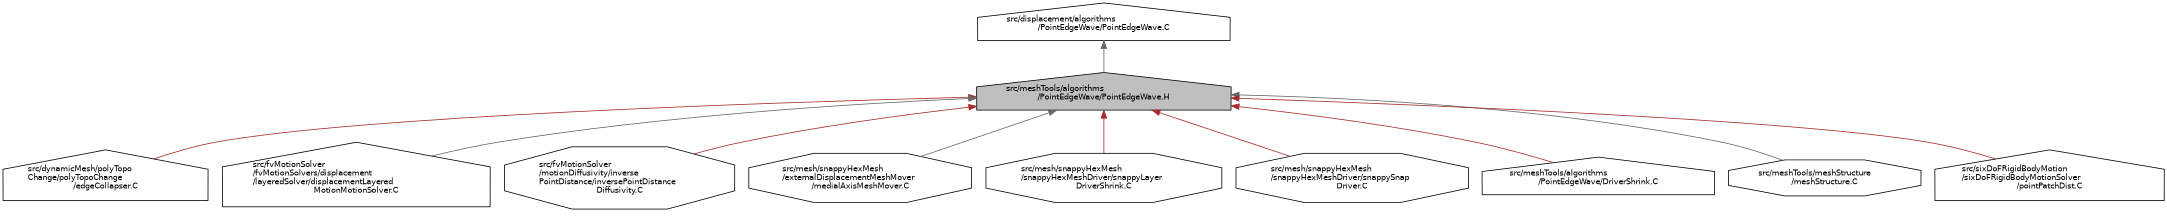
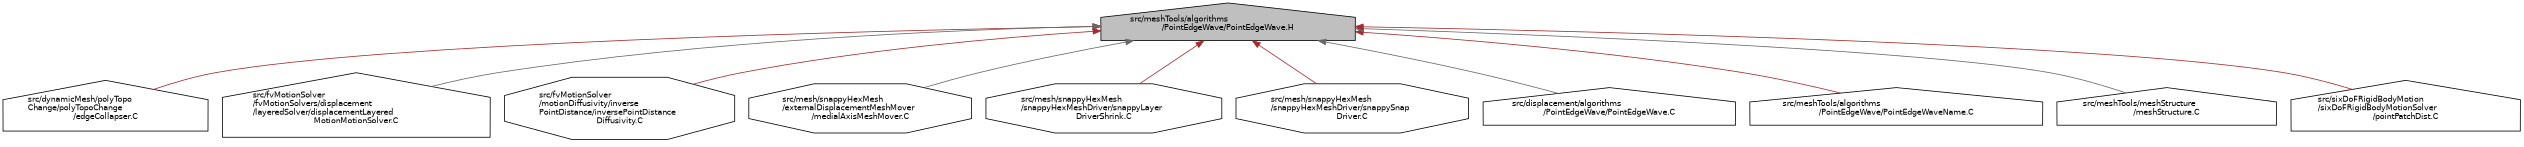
edge "src/meshTools/algorithms /PointEdgeWave/PointEdgeWave.H" -> "src/displacement/algorithms /PointEdgeWave/PointEdgeWave.C": reversed
node "src/meshTools/algorithms /PointEdgeWave/DriverShrink.C": label "src/meshTools/algorithms /PointEdgeWave/DriverShrink.C" -> "src/meshTools/algorithms /PointEdgeWave/PointEdgeWaveName.C"
node "src/meshTools/meshStructure /meshStructure.C": shape octagon -> house
